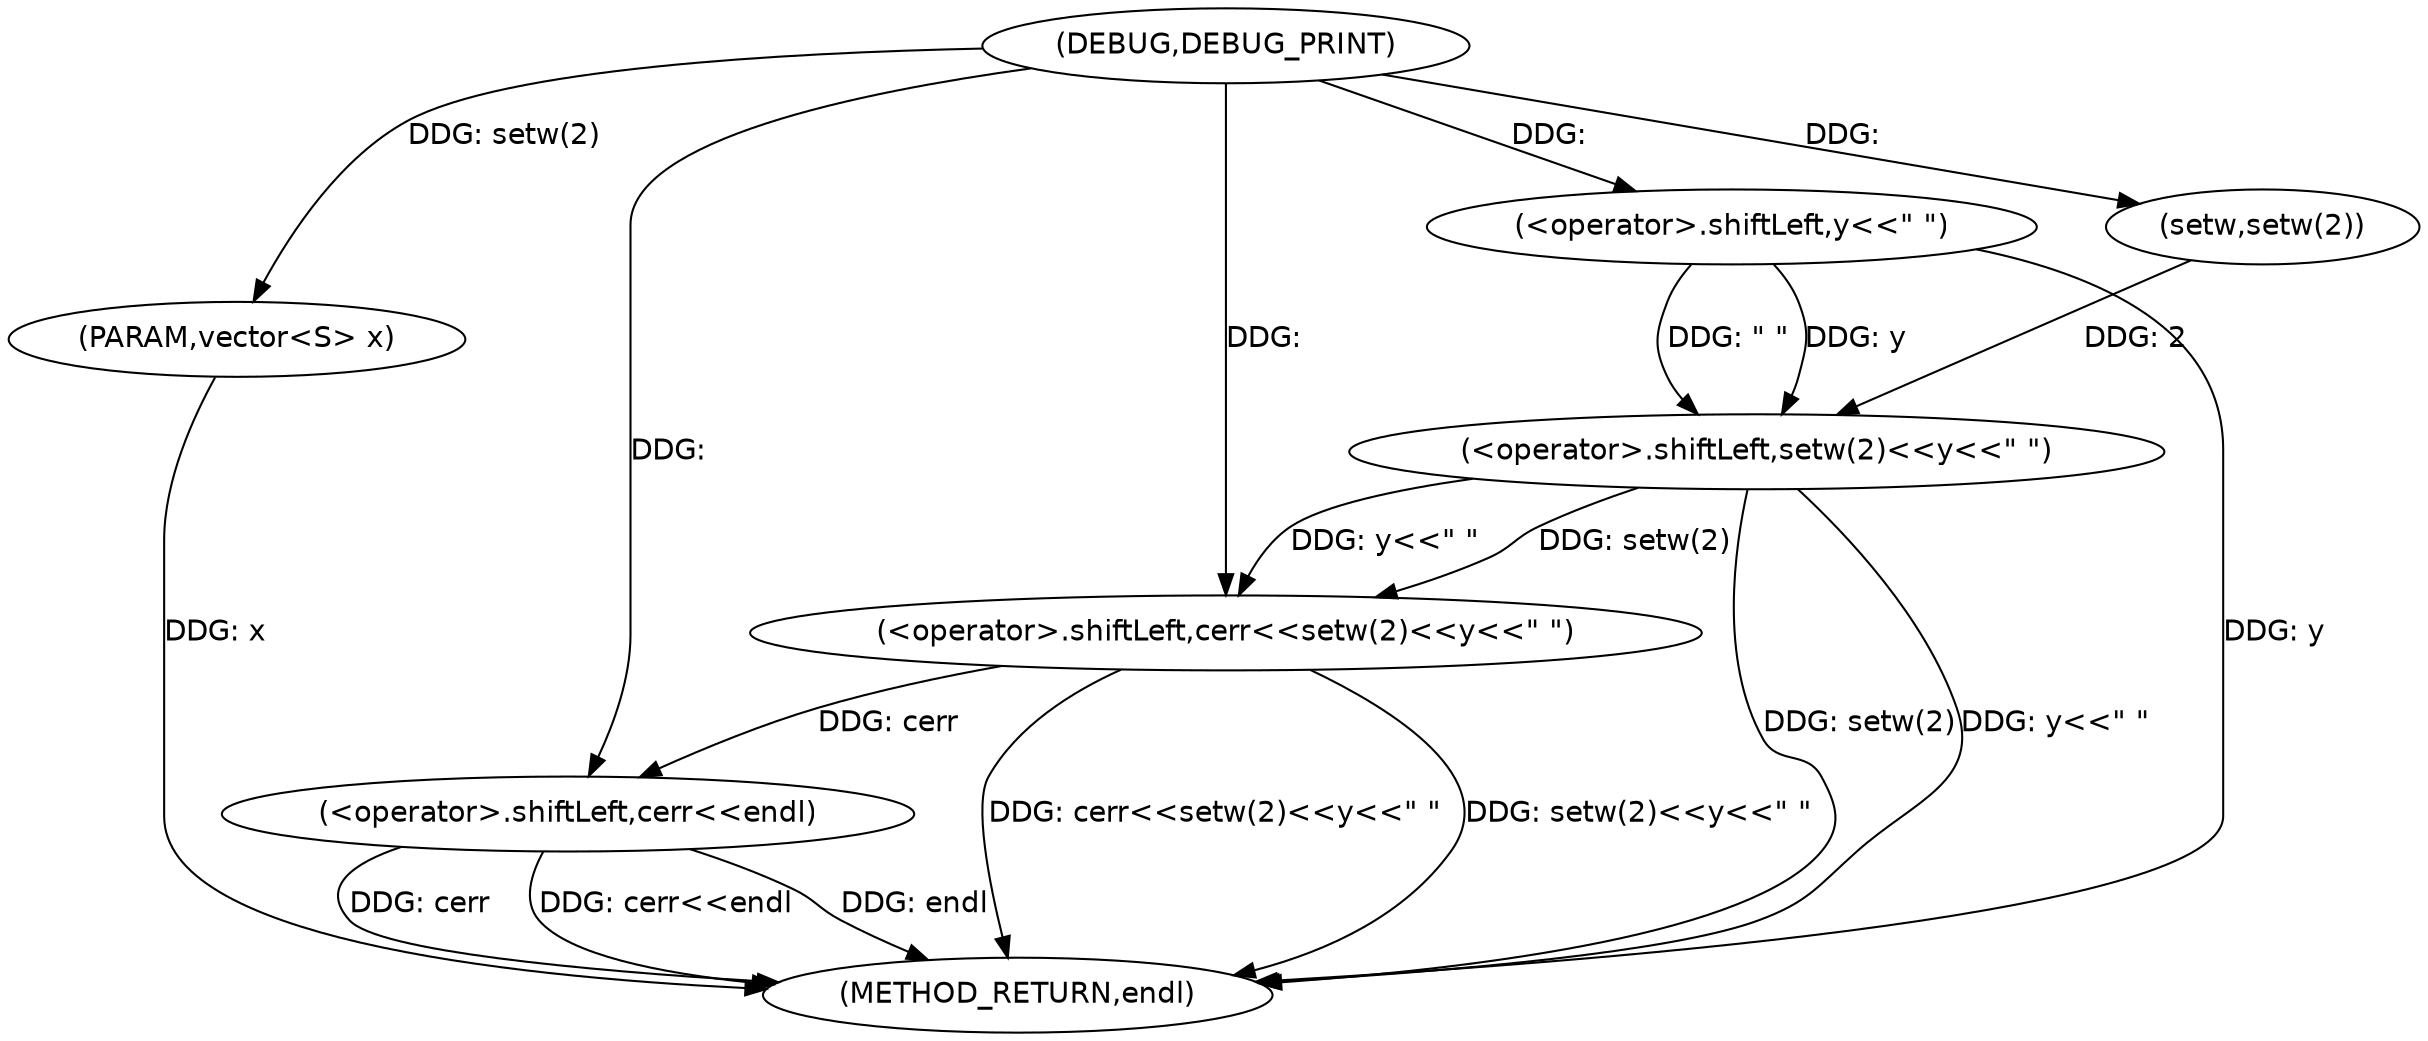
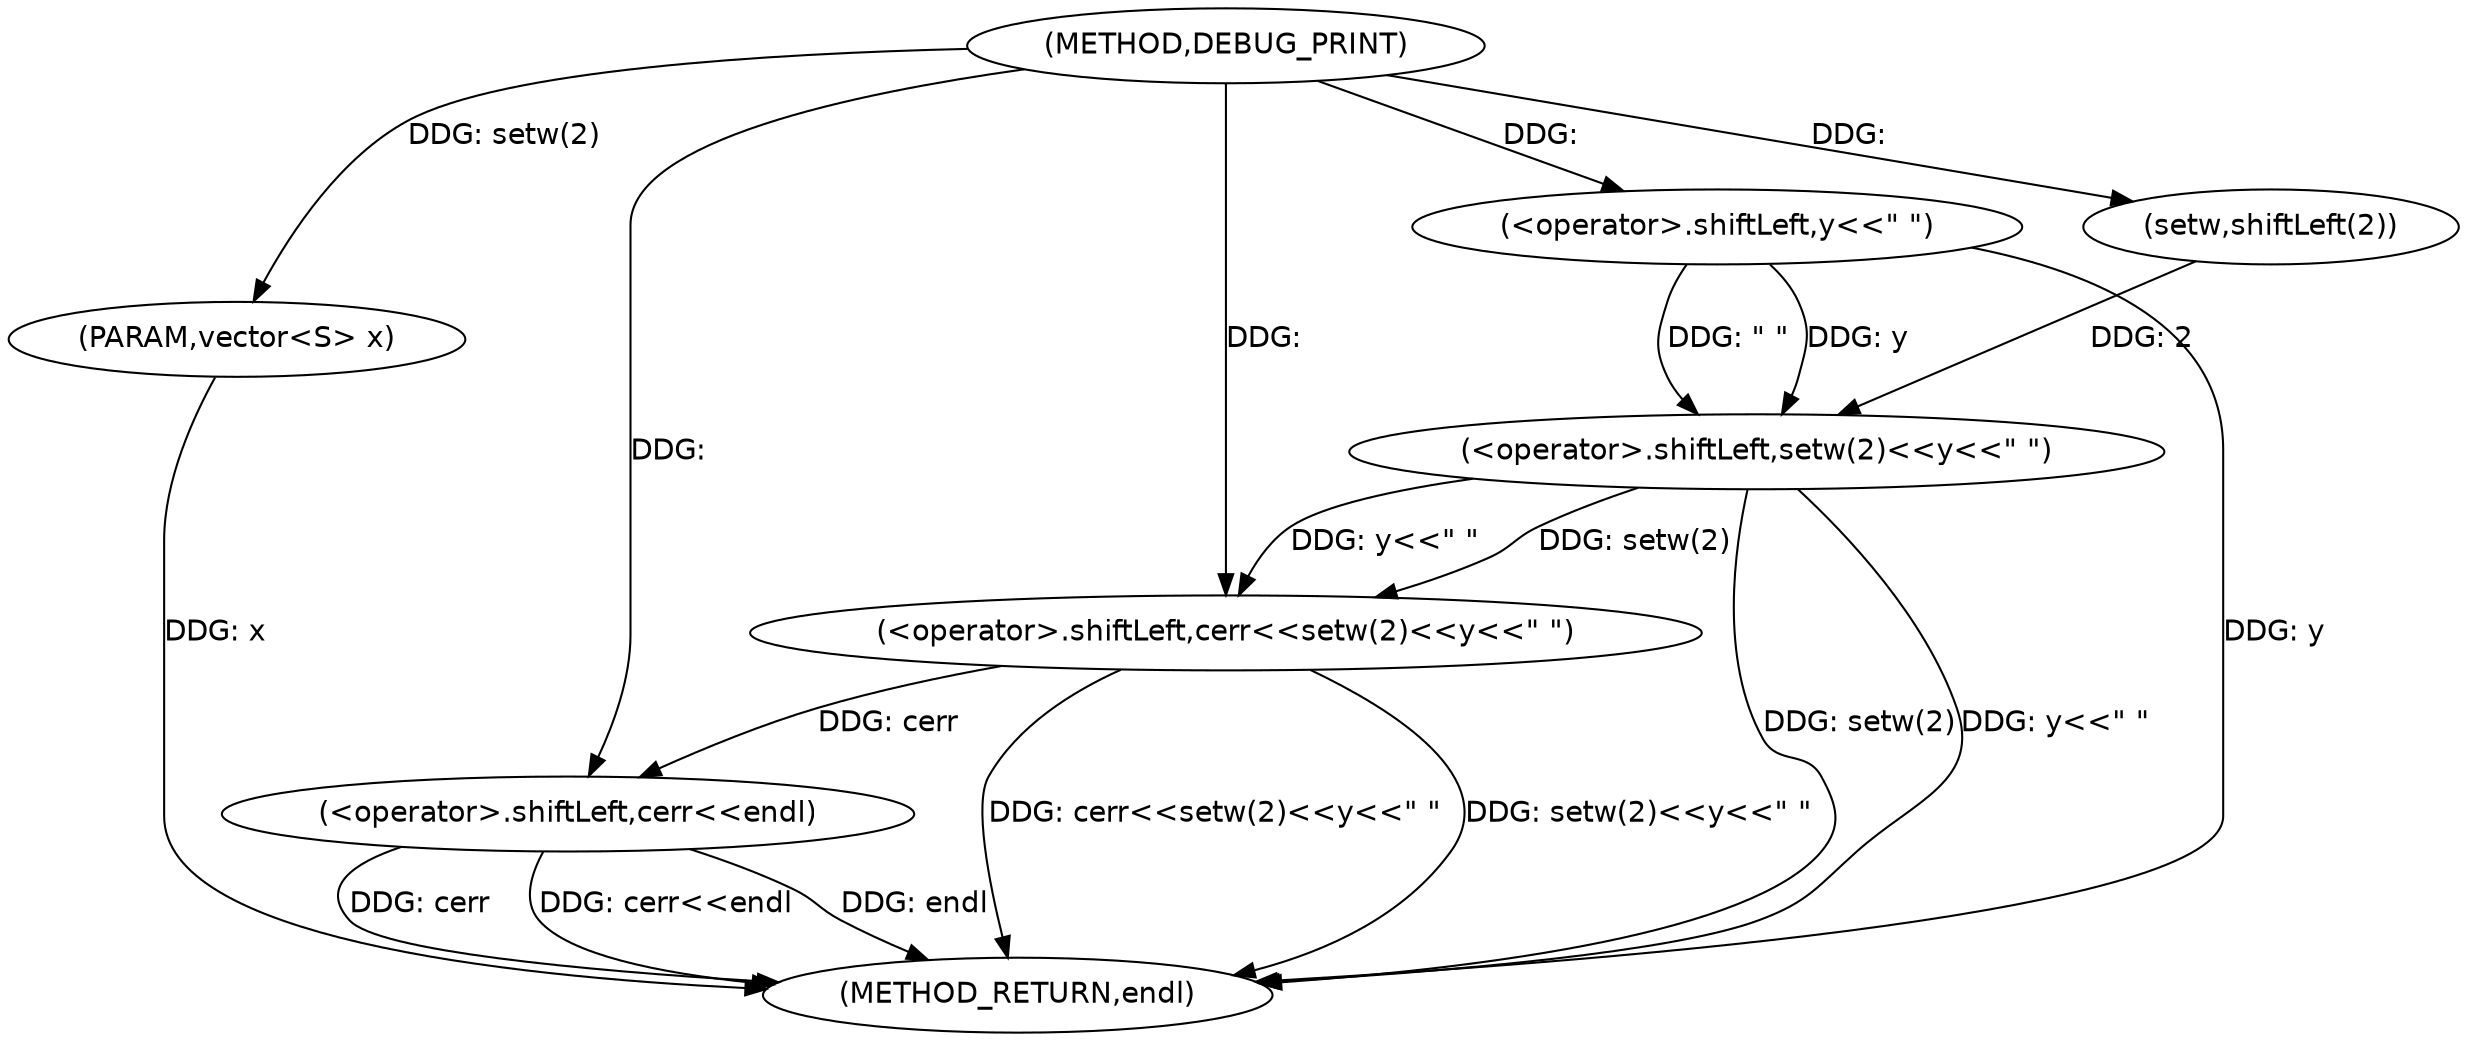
node "(DEBUG,DEBUG_PRINT)": label "(DEBUG,DEBUG_PRINT)" -> "(METHOD,DEBUG_PRINT)"
node "(setw,setw(2))": label "(setw,setw(2))" -> "(setw,shiftLeft(2))"
